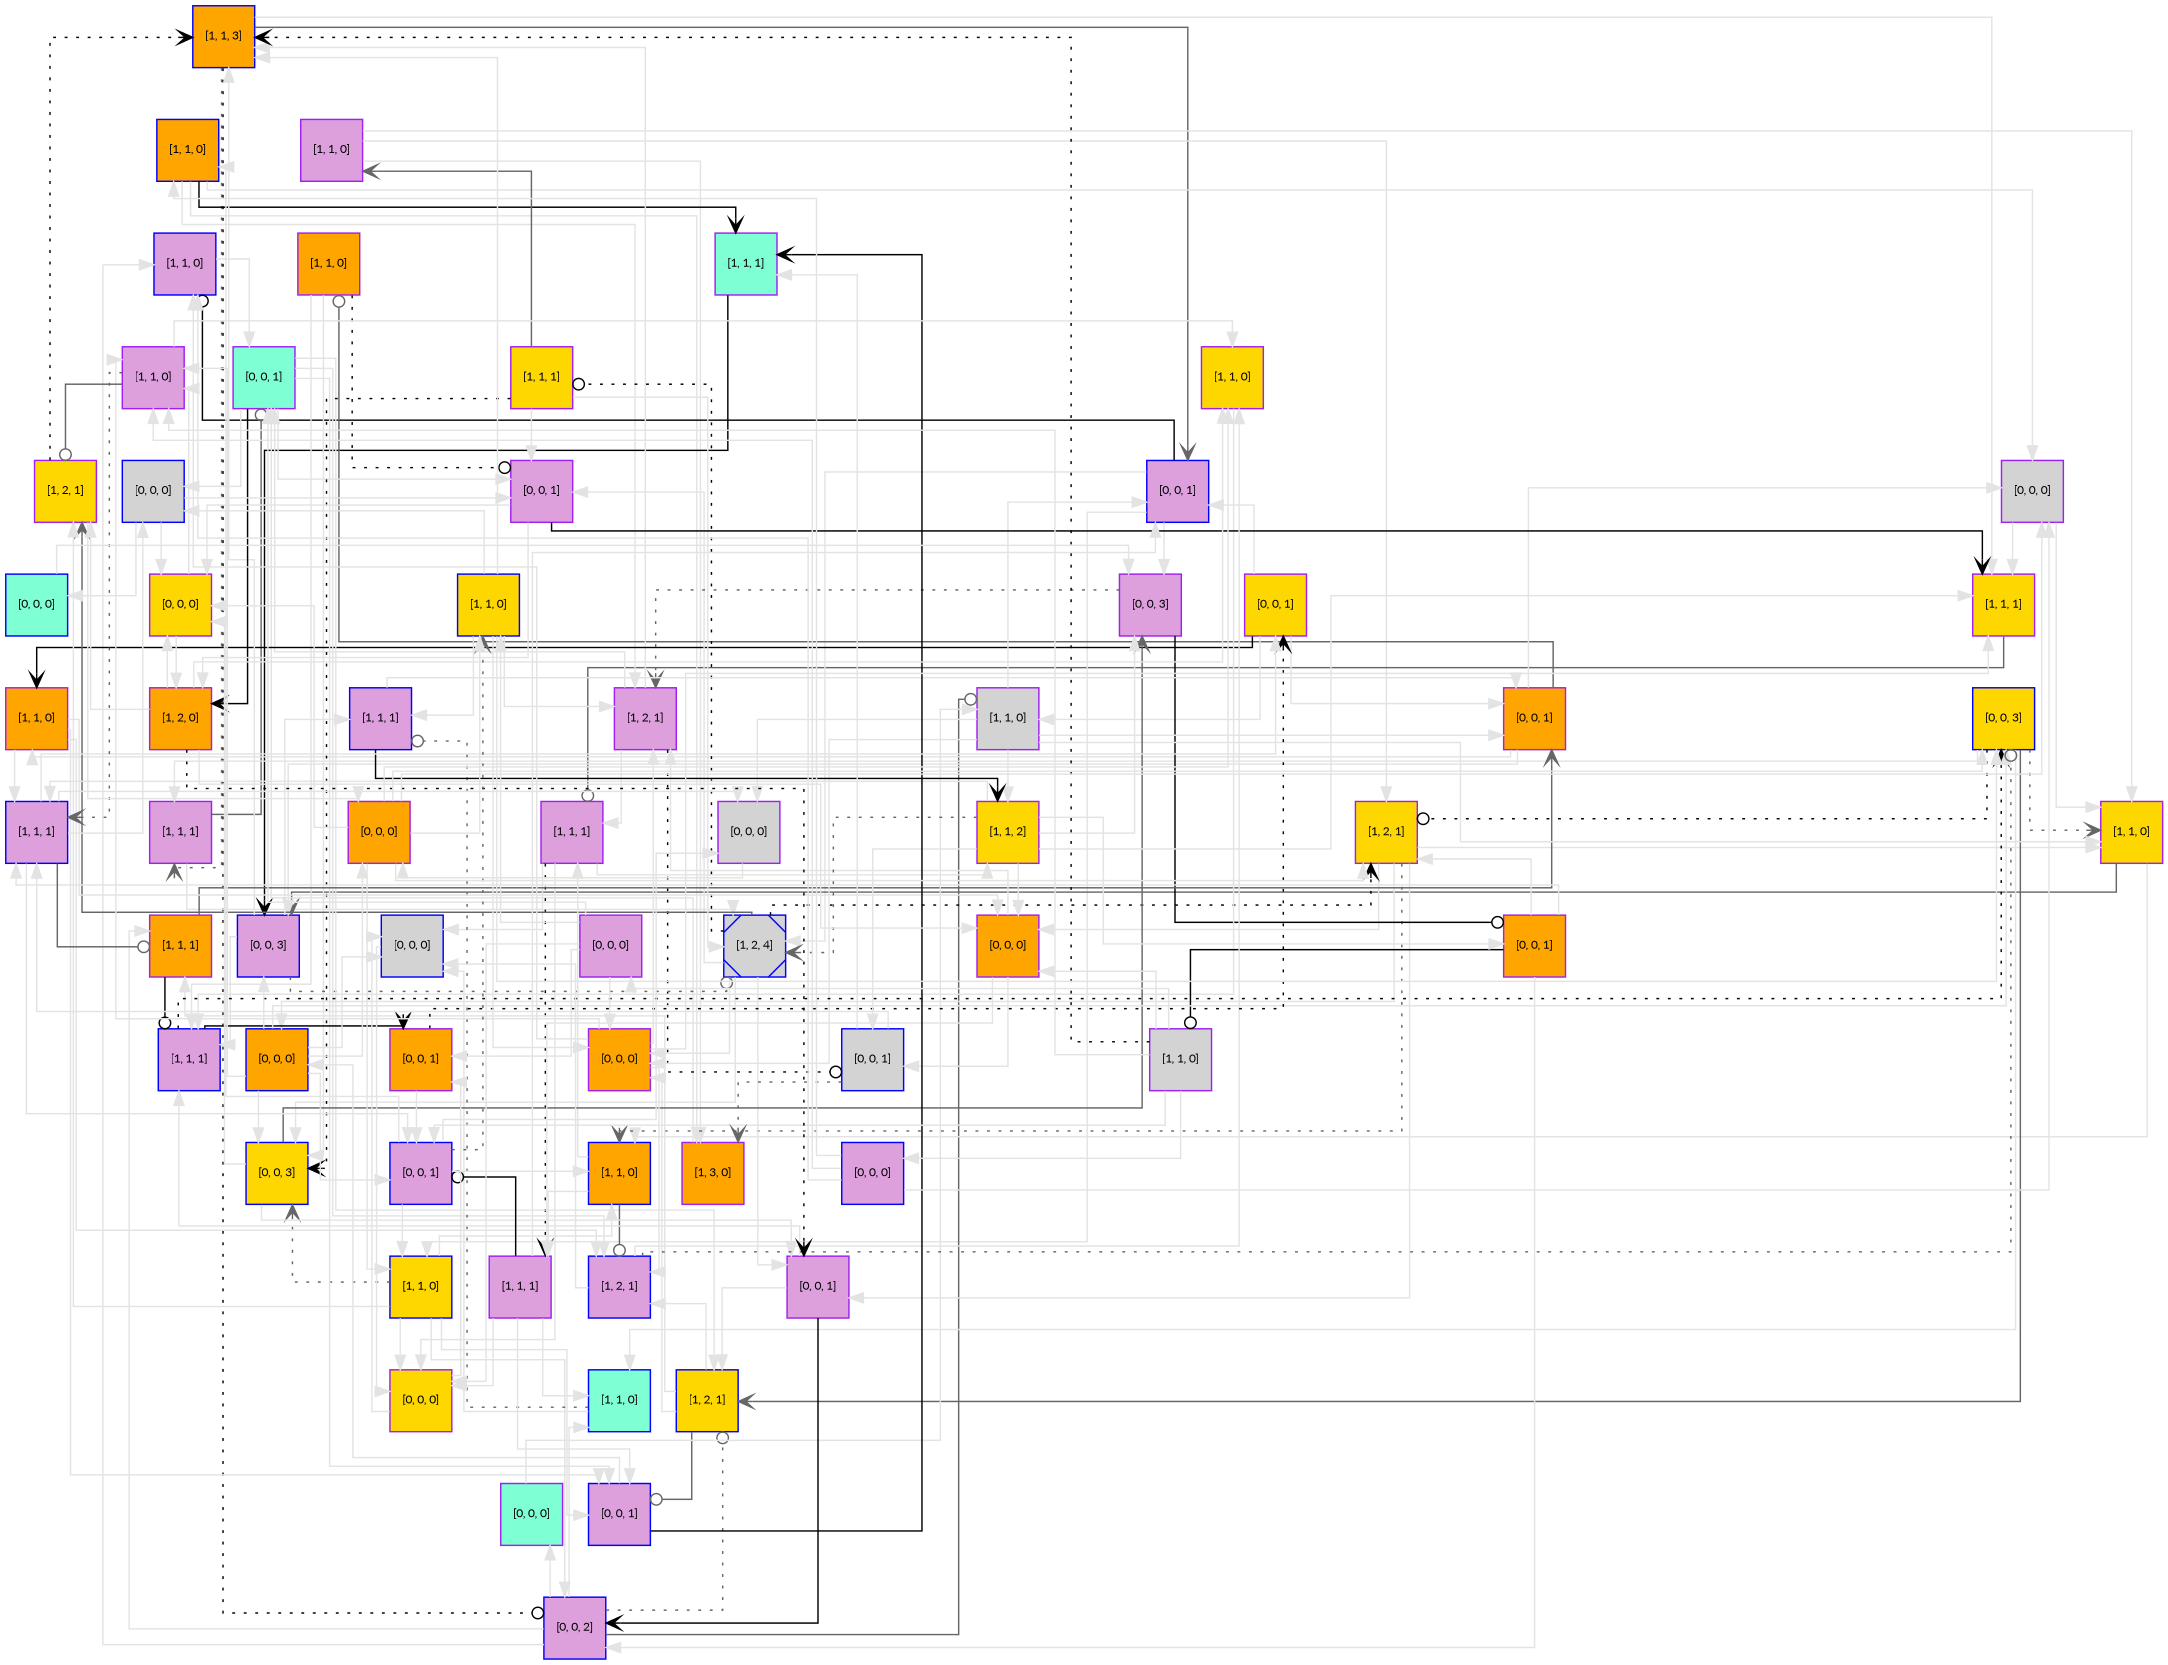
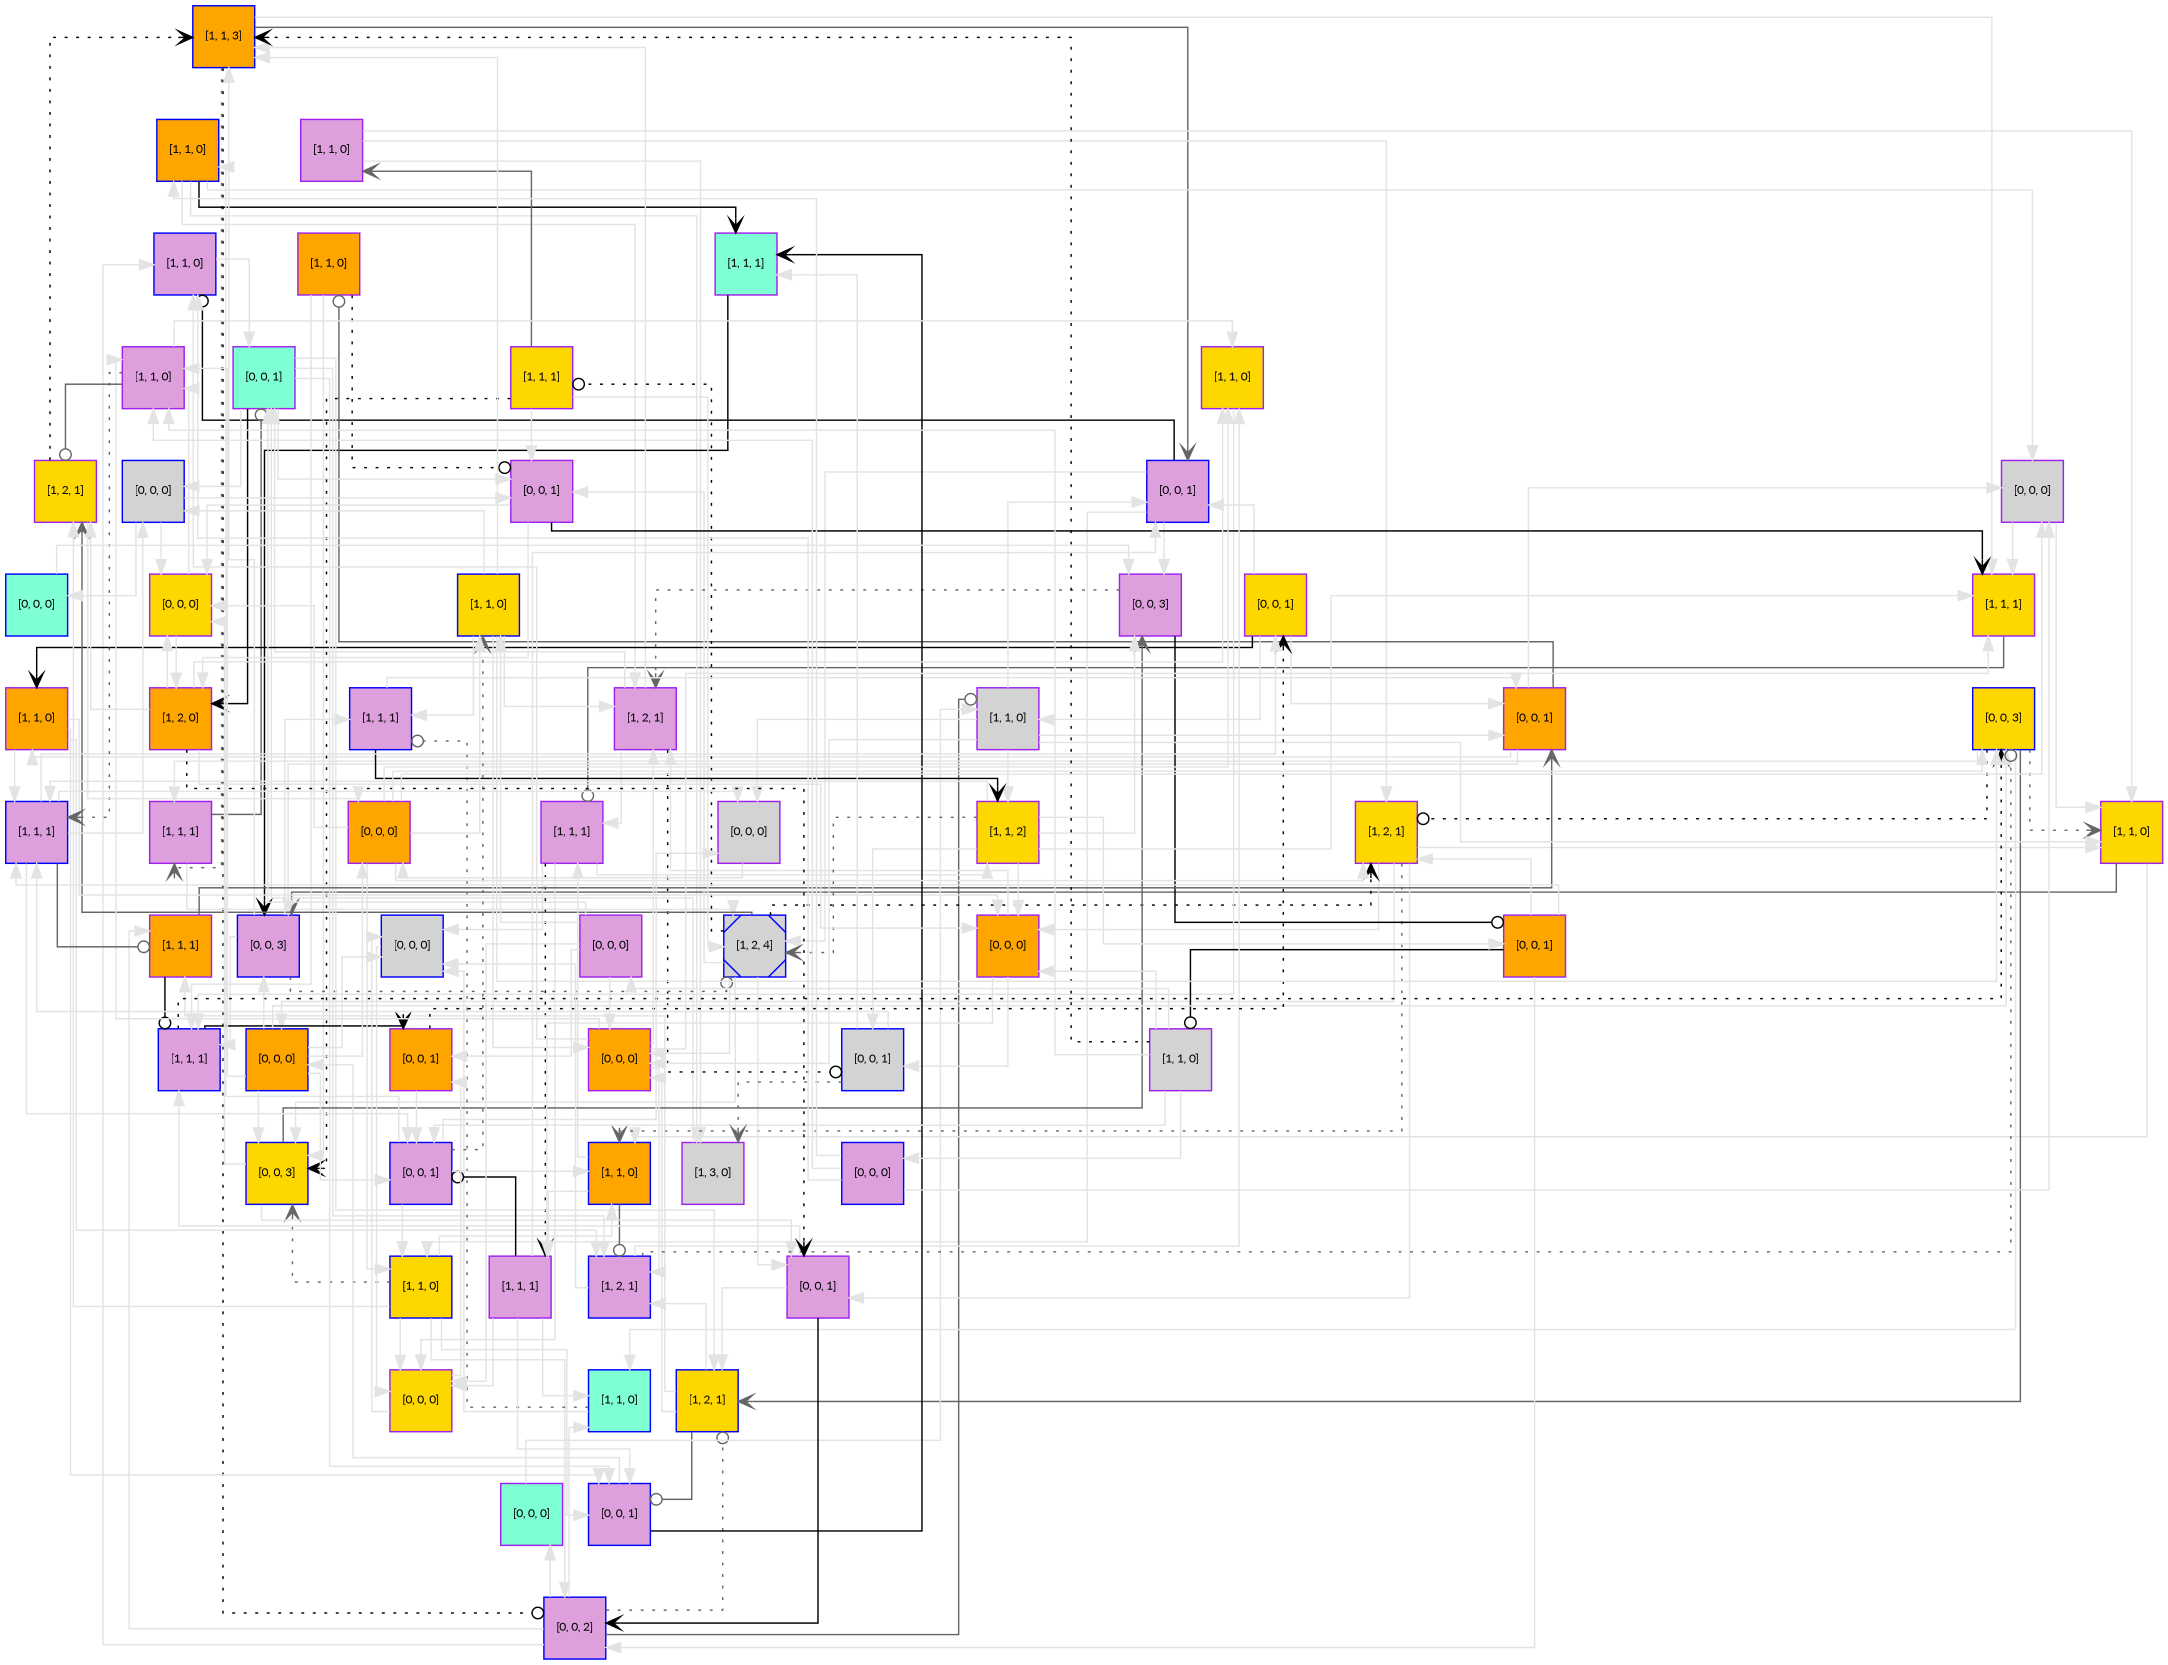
node "[1, 3, 0]": fillcolor orange -> lightgrey
